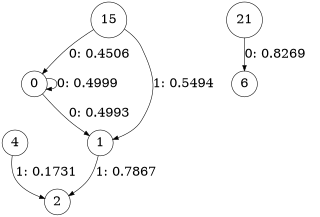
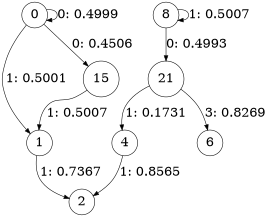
node "8": added
edge "15" -> "0": reversed
edge "21" -> "6": label "0: 0.8269   " -> "3: 0.8269   "
edge "15" -> "1": label "1: 0.5494   " -> "1: 0.5007   "
edge "21" -> "4": added, label "1: 0.1731"
edge "0" -> "1": label "0: 0.4993   " -> "1: 0.5001   "
edge "4" -> "2": label "1: 0.1731   " -> "1: 0.8565   "
edge "1" -> "2": label "1: 0.7867   " -> "1: 0.7367   "
